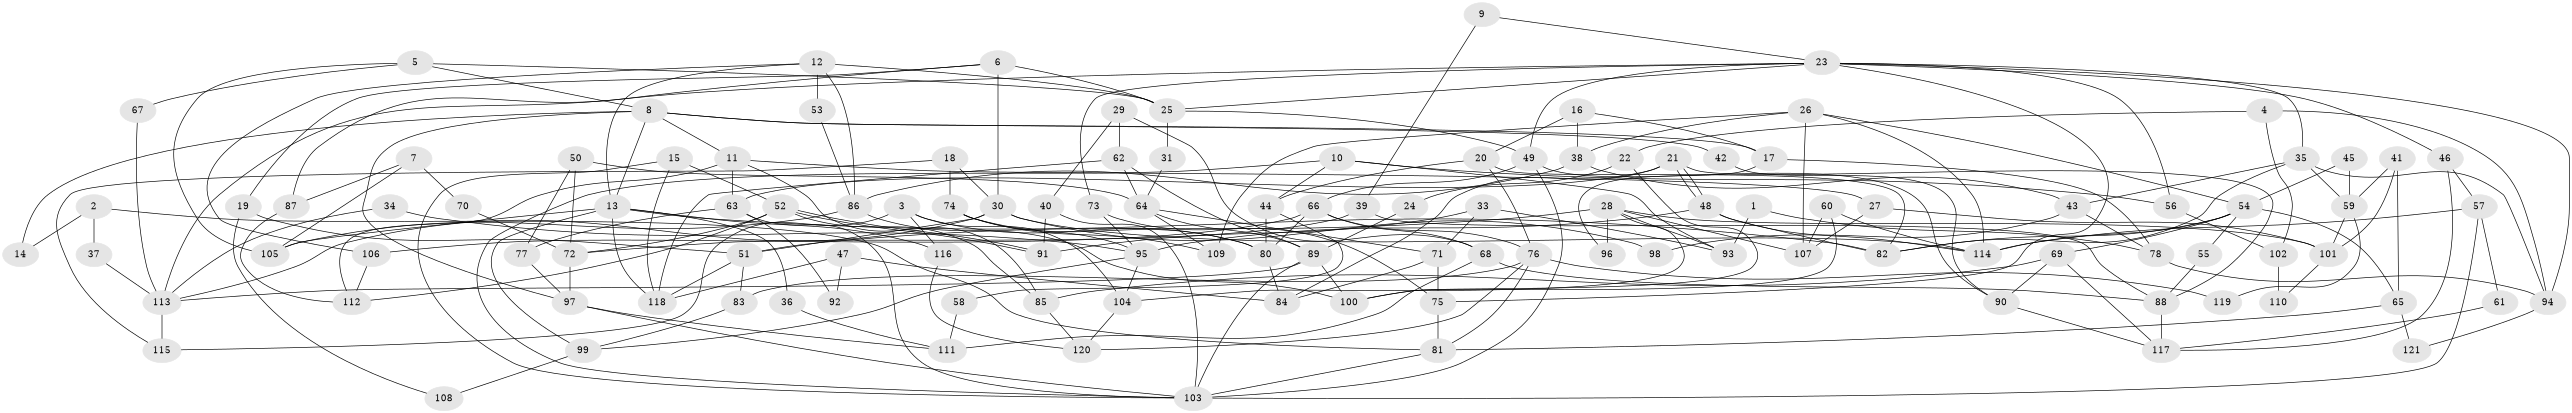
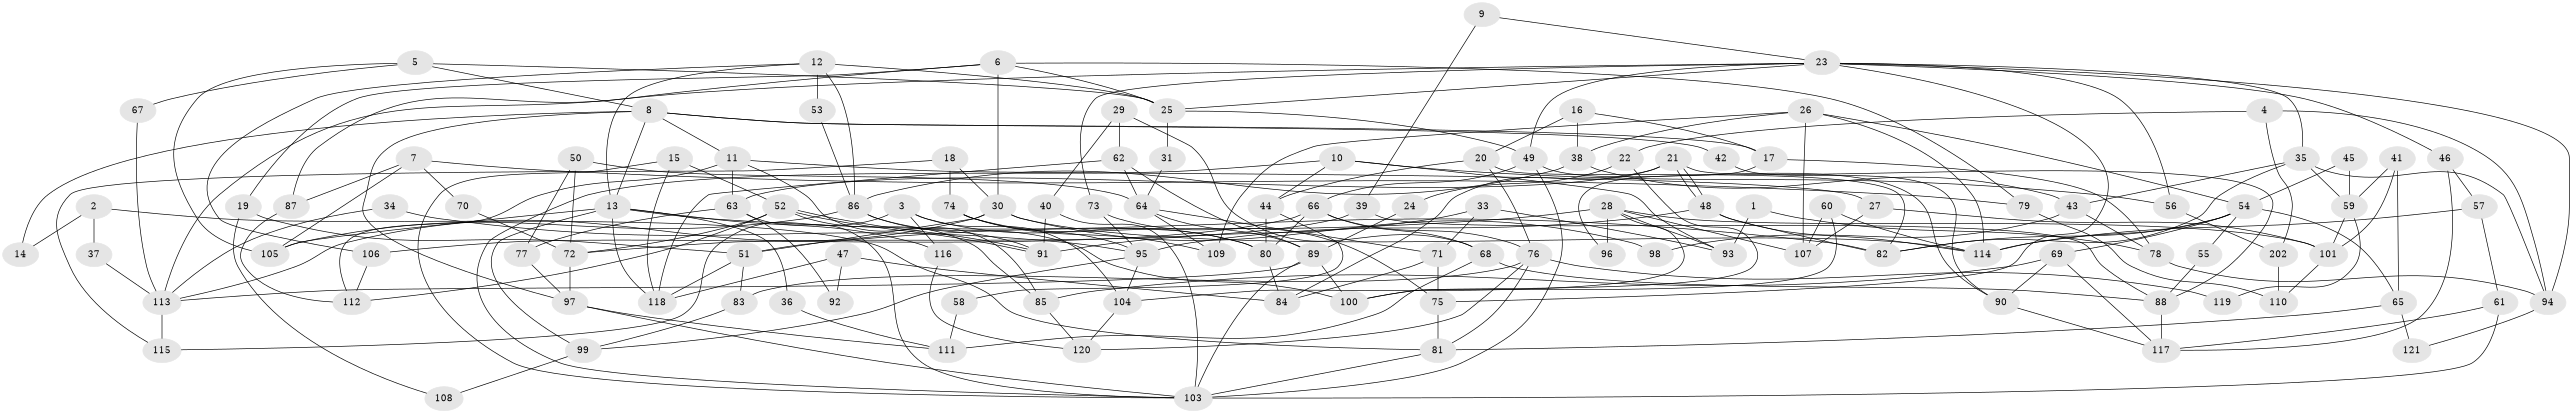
node "79": added
edge "86" -- "91": added
node "102": label "102" -> "202"
edge "57" -- "103": now "61" -- "103"
